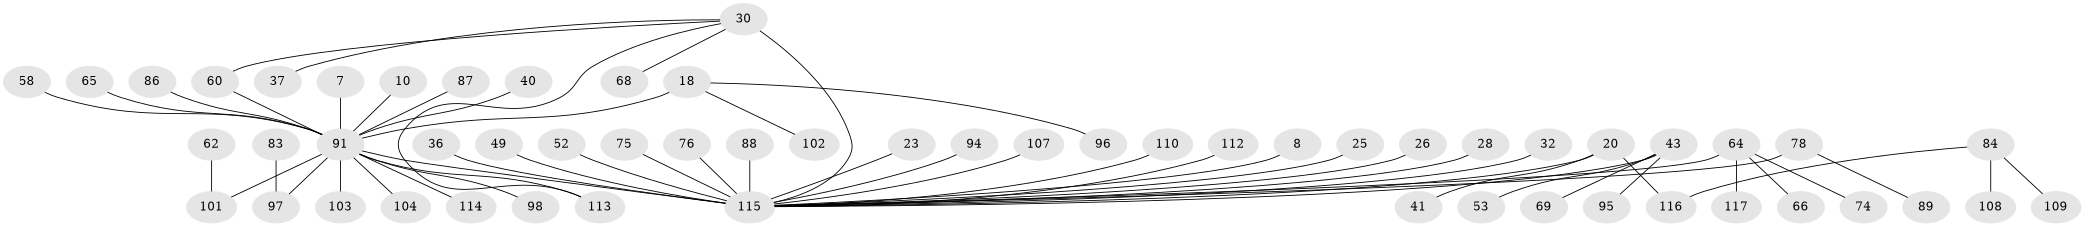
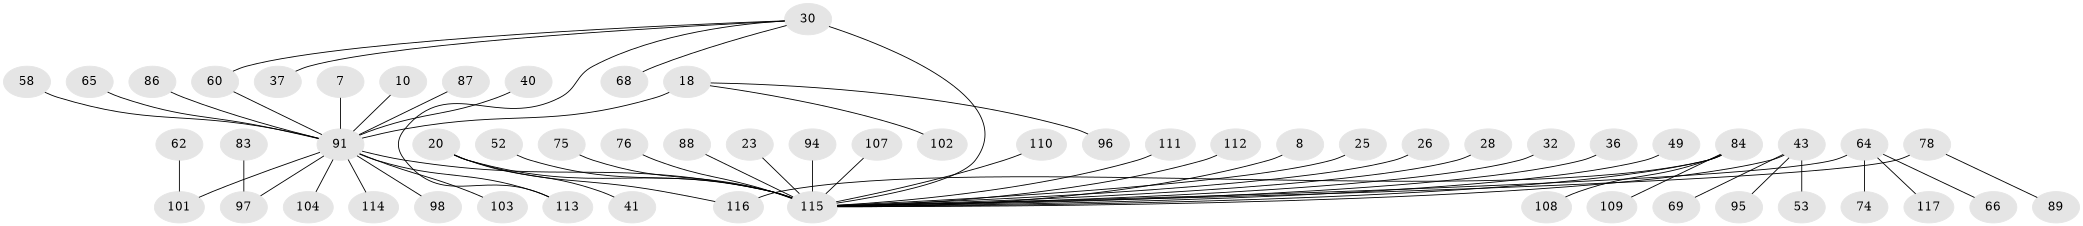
node "111": added
edge "84" -- "115": added
